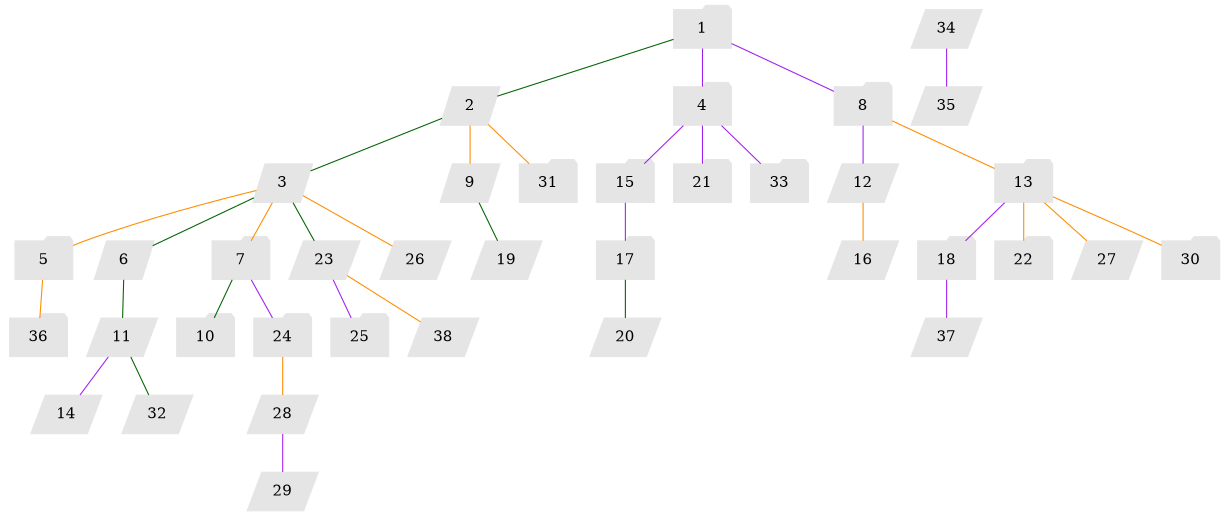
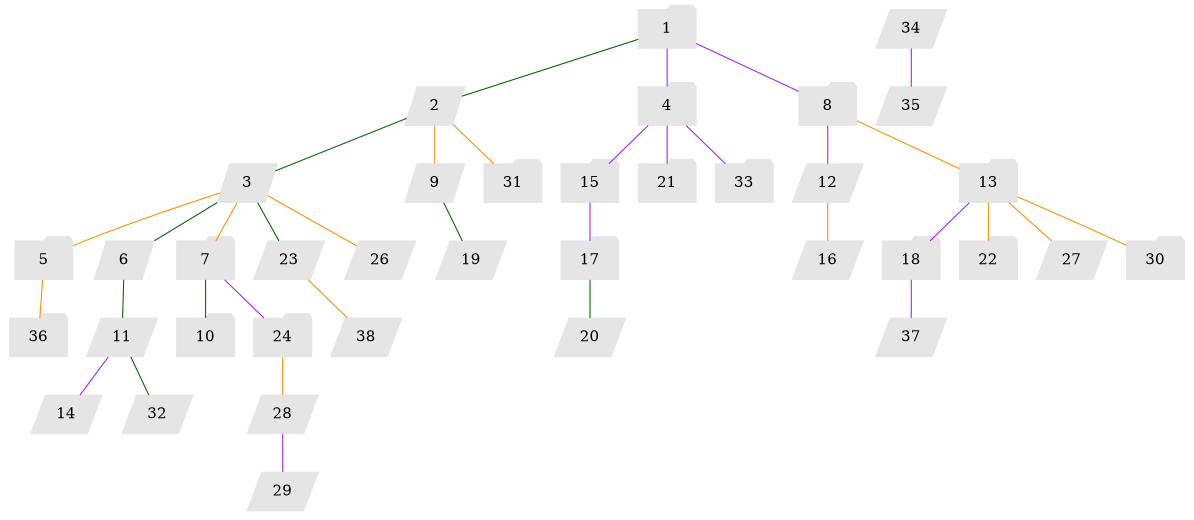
node "25": removed
